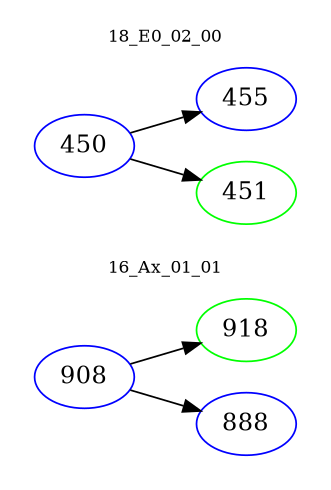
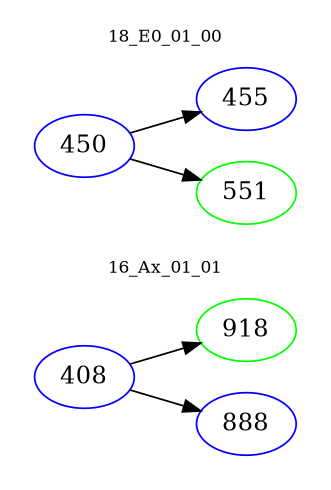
cluster "18_E0_02_00": label "18_E0_02_00" -> "18_E0_01_00"
node "451": label "451" -> "551"
node "908": label "908" -> "408"
